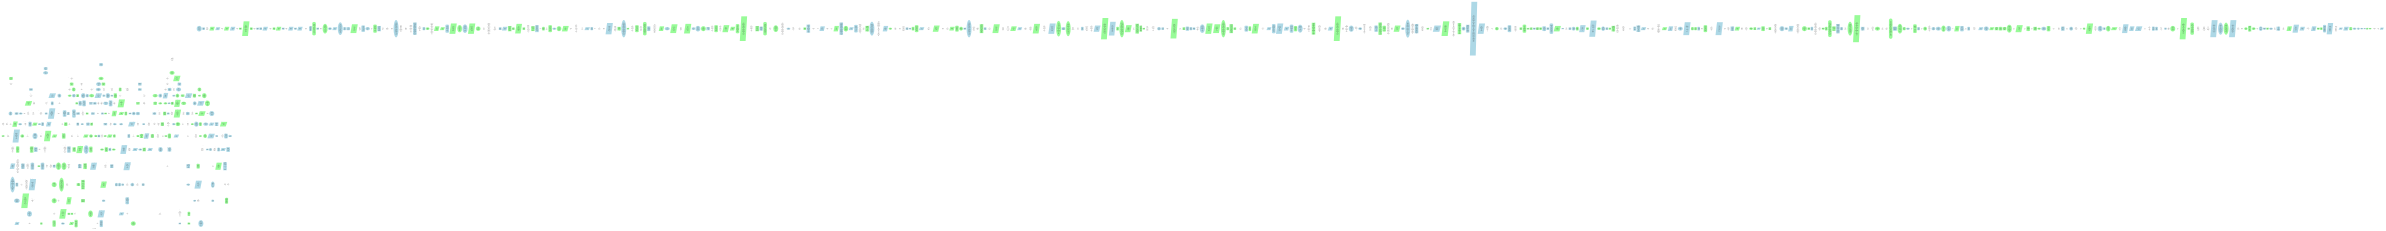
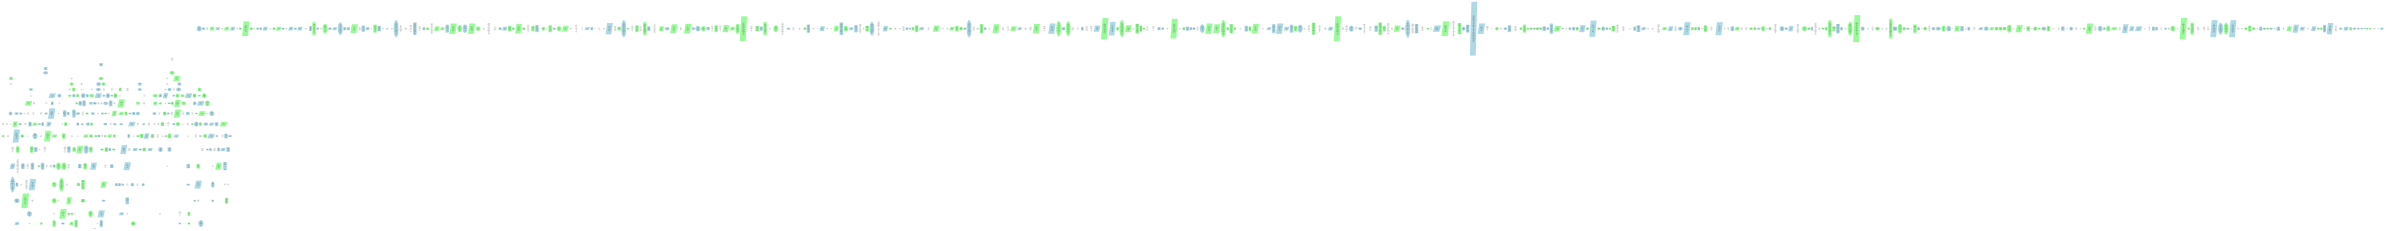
node "# 0x543 PUSHX Data REVERT": fillcolor palegreen -> white
